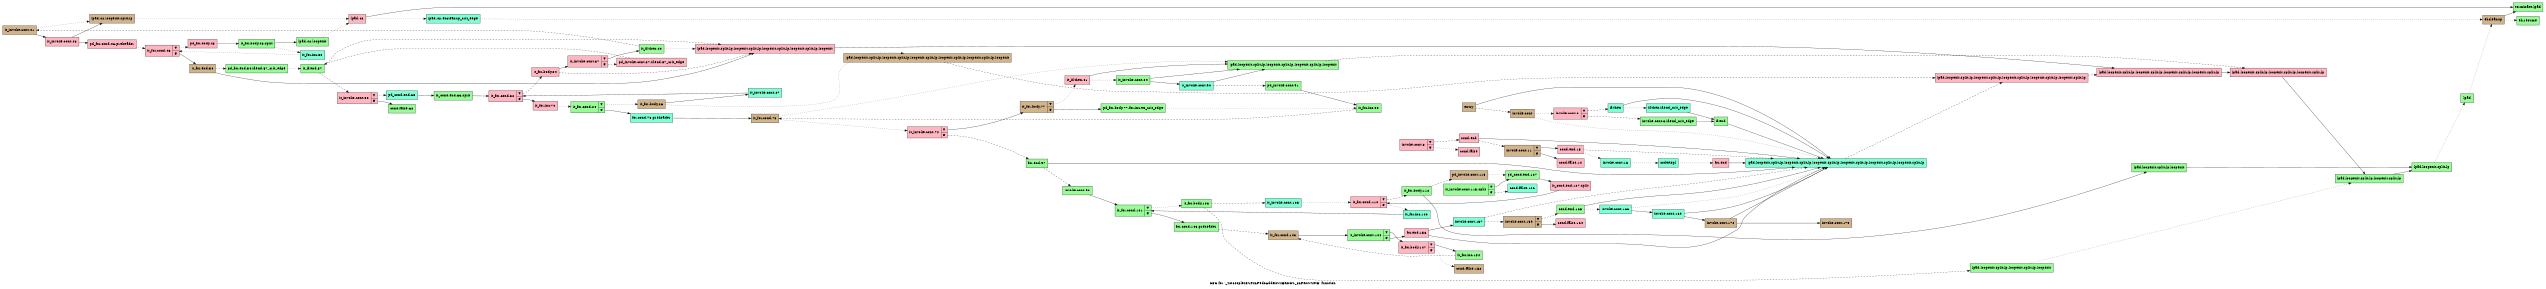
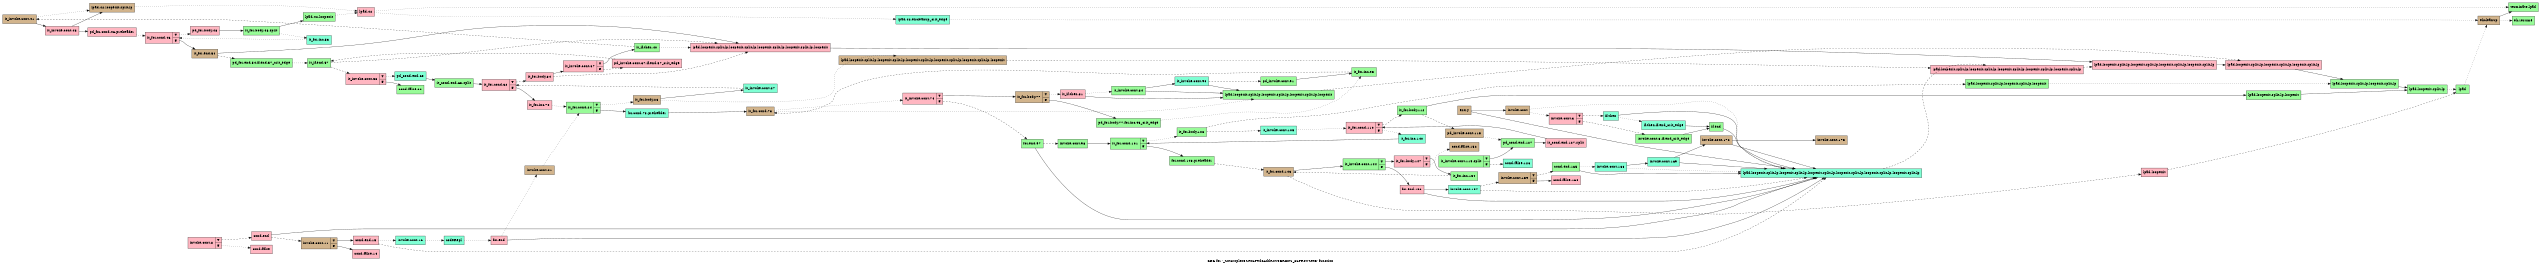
edge "lpad.42" -> "terminate.lpad": style solid -> dotted
edge "it_invoke.cont.27" -> "it_for.cond.32": style solid -> dashed
edge "entry" -> "invoke.cont": style dashed -> solid
node "invoke.cont.21": added
node "lpad.loopexit": added
